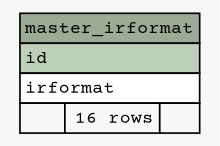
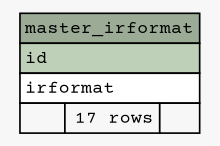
node "master_irformat": text "16 rows" -> "17 rows"
